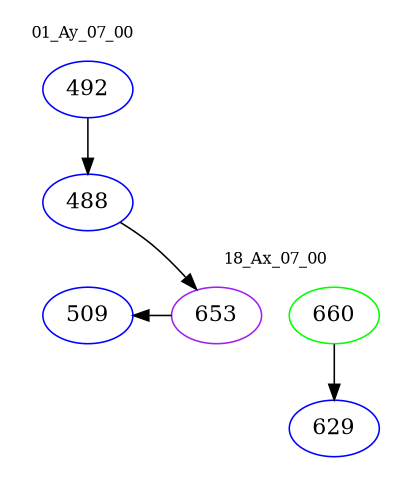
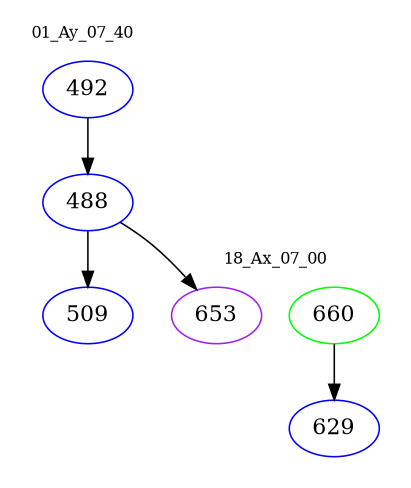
cluster "01_Ay_07_00": label "01_Ay_07_00" -> "01_Ay_07_40"
edge "653" -> "509": now "488" -> "509"
